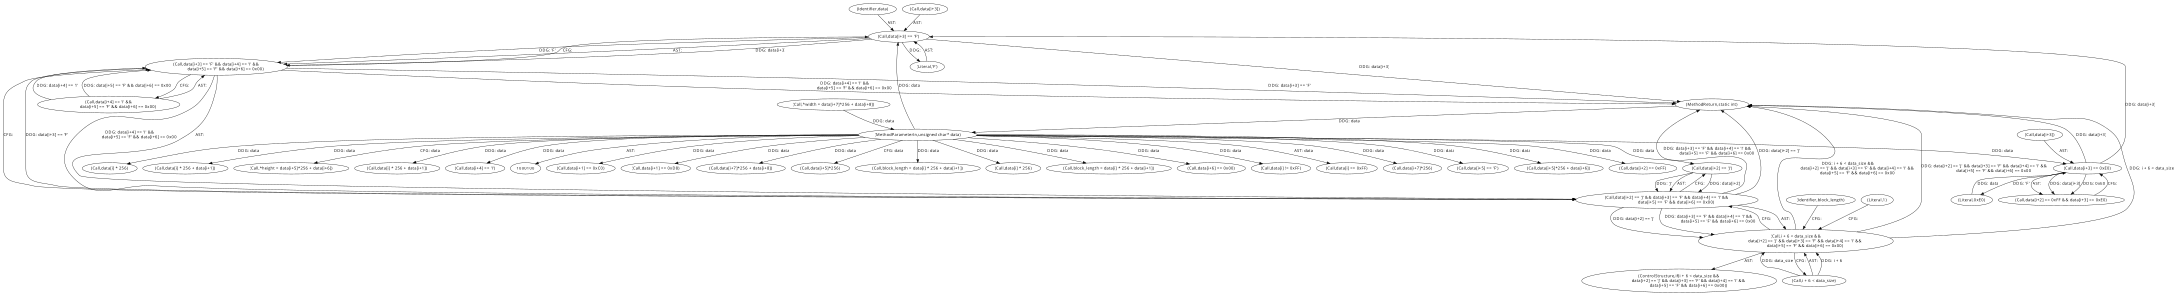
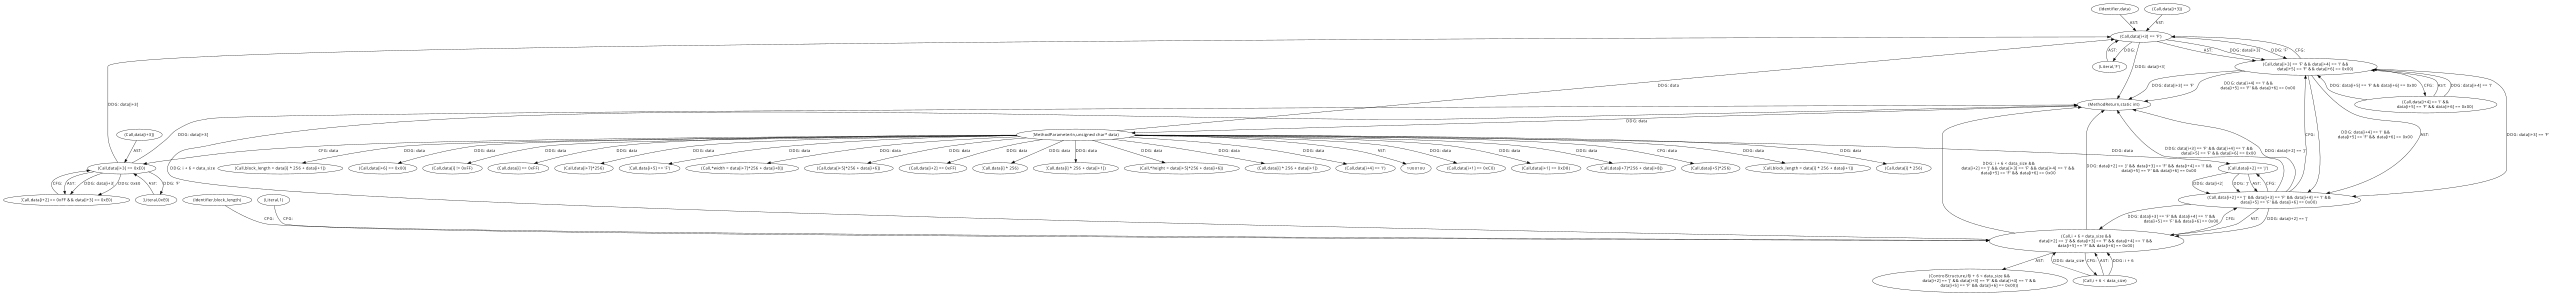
edge "(Call,*width = data[i+7]*256 + data[i+8])" -> "(MethodParameterIn,unsigned char* data)": reversed
edge "(MethodParameterIn,unsigned char* data)" -> "(Call,*height = data[i+5]*256 + data[i+6])": label "CFG: data" -> "DDG: data"
edge "(MethodParameterIn,unsigned char* data)" -> "(Call,data[i] == 0xFF)": label "AST: data" -> "DDG: data"
edge "(MethodParameterIn,unsigned char* data)" -> "(Call,data[i+3] == 0xE0)": label "DDG: data" -> "CFG: data"
edge "(Literal,0xE0)" -> "(Call,data[i+3] == 0xE0)": label "DDG: data" -> "AST: "
